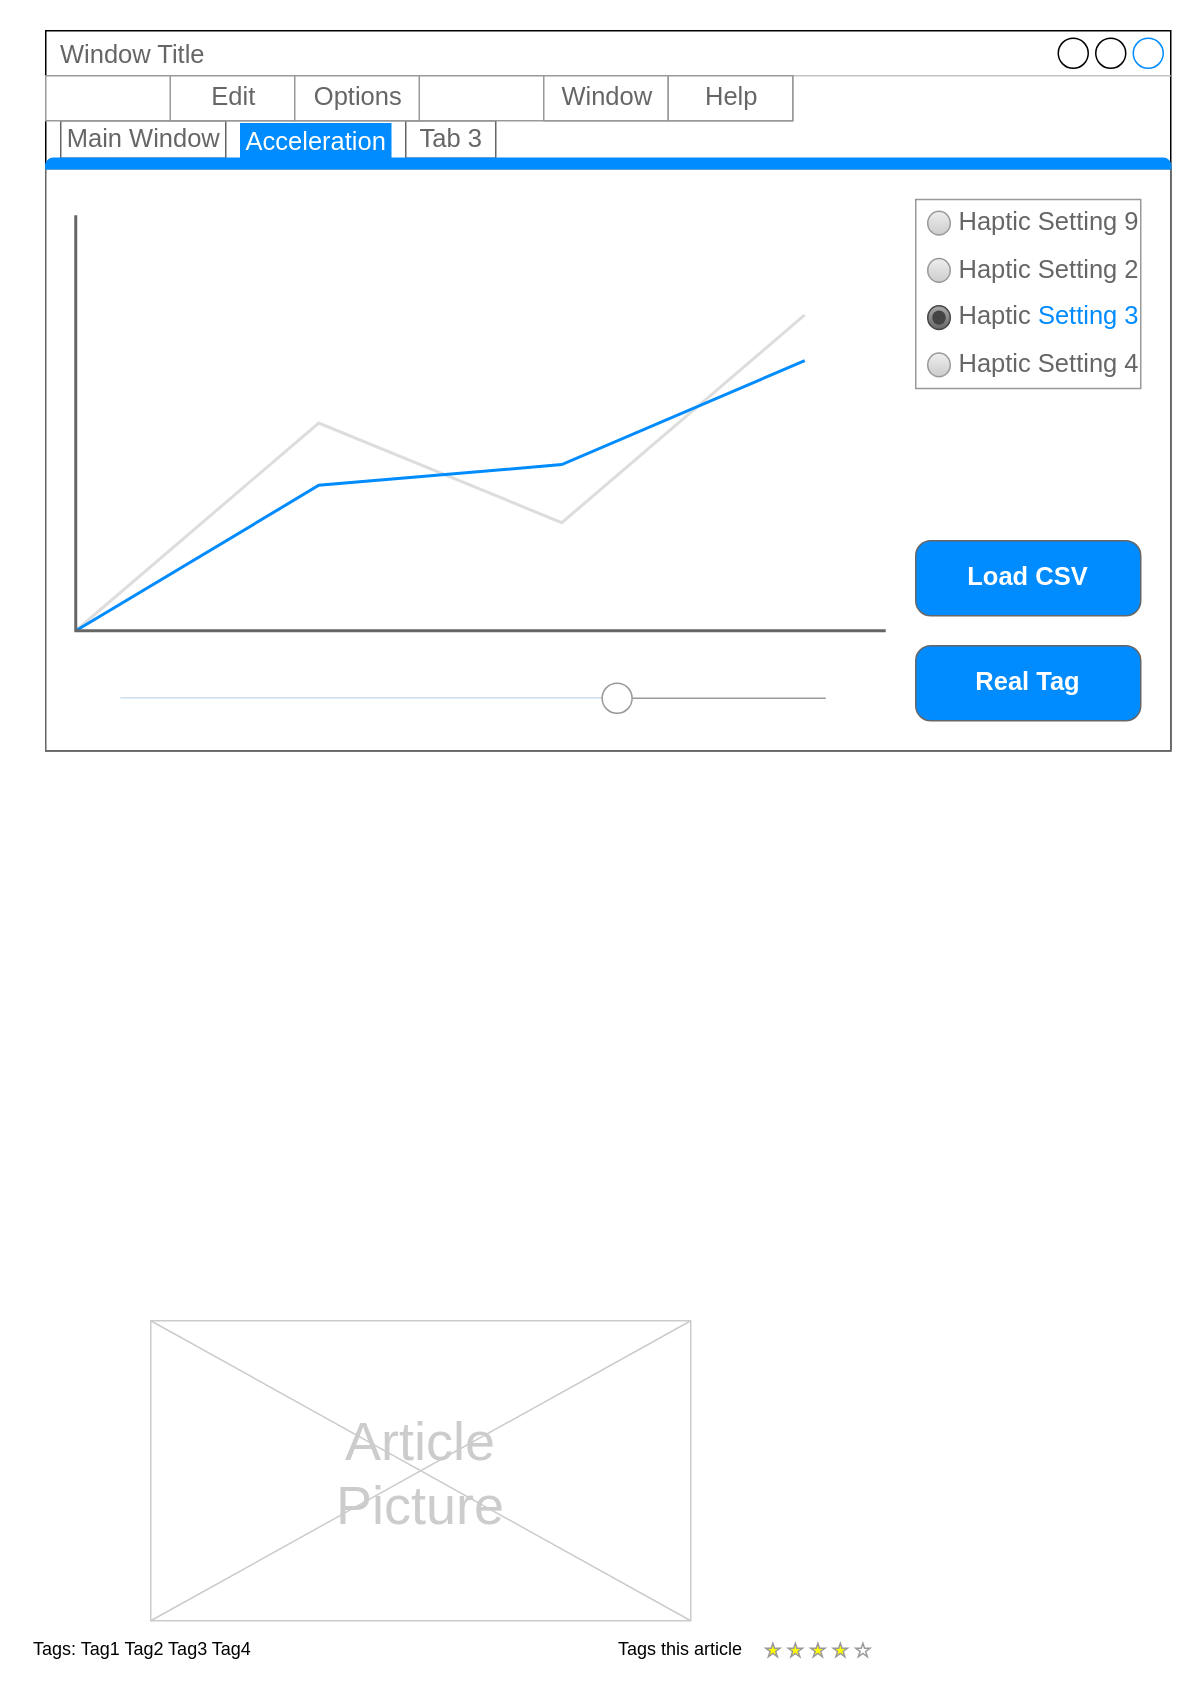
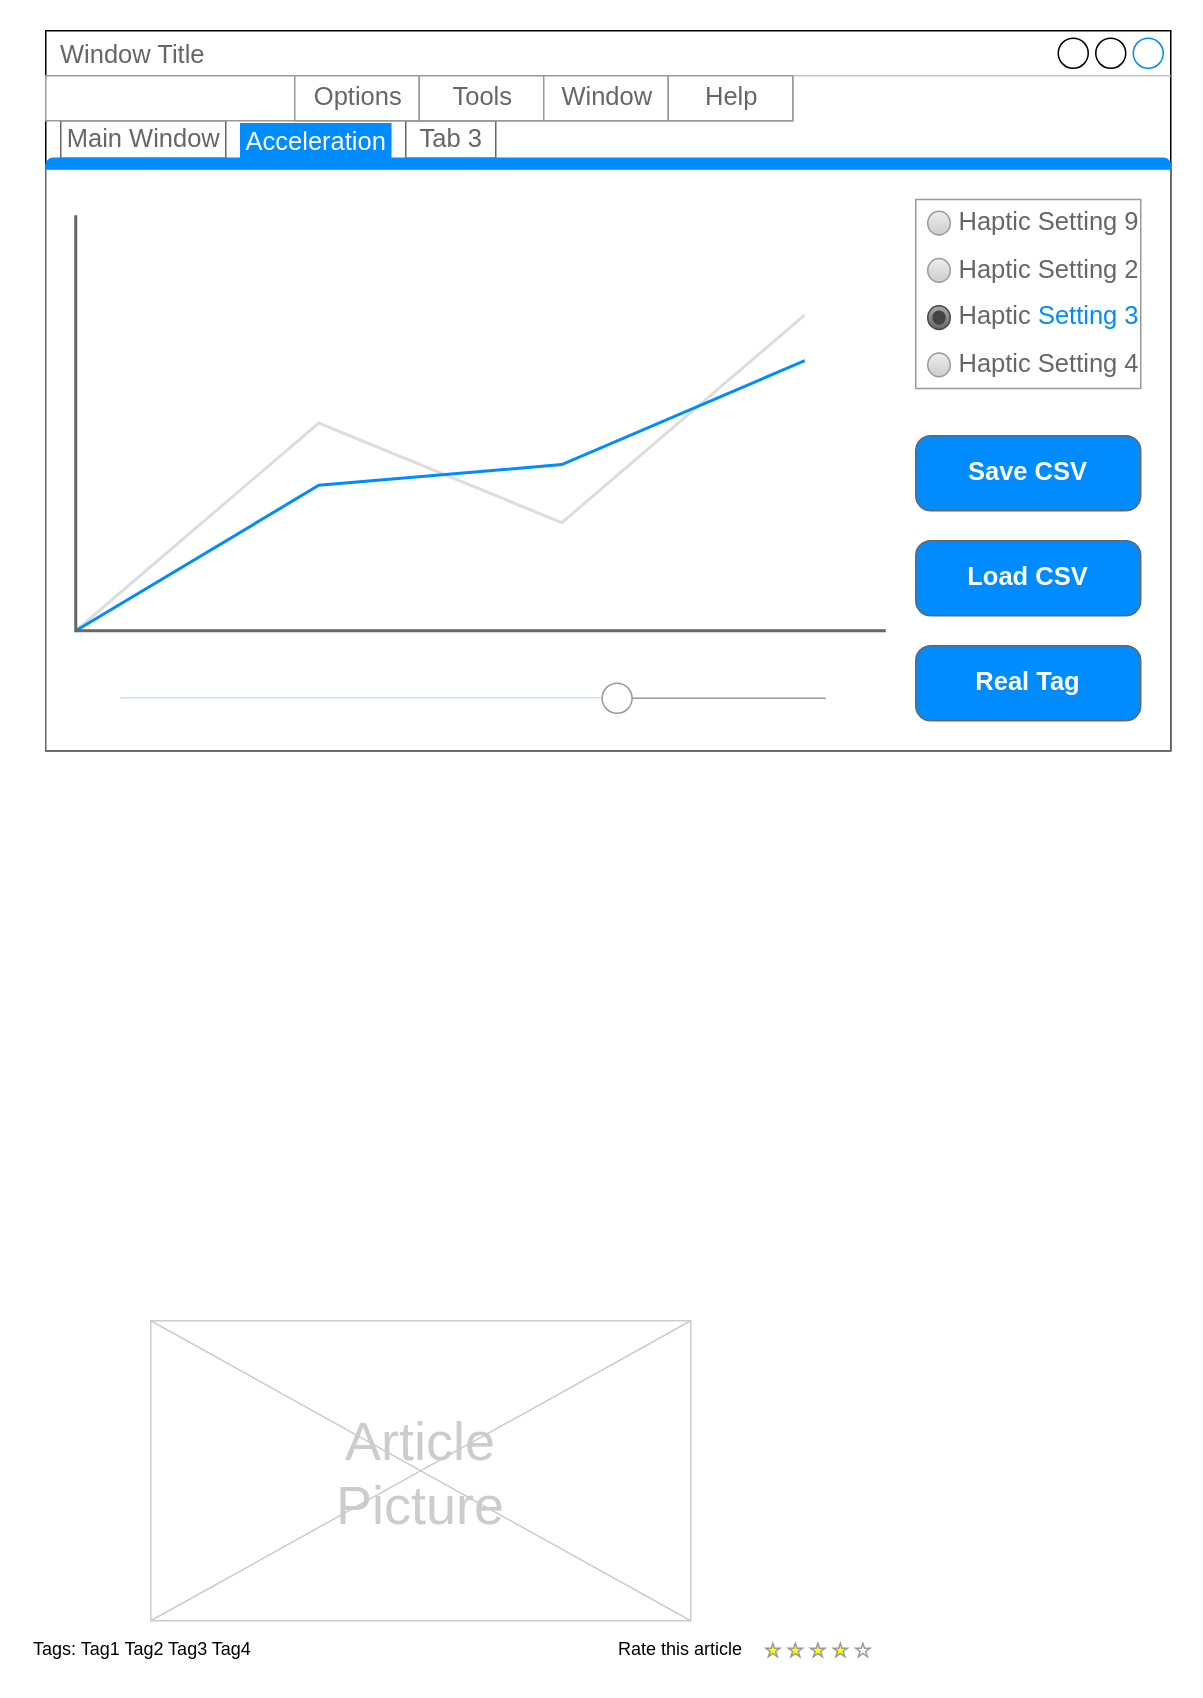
node "Edit": removed
node "Tools": added
node "Save CSV": added
node "Tags this article": label "Tags this article" -> "Rate this article"
